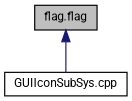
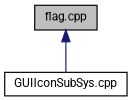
node "flag.flag": label "flag.flag" -> "flag.cpp"
